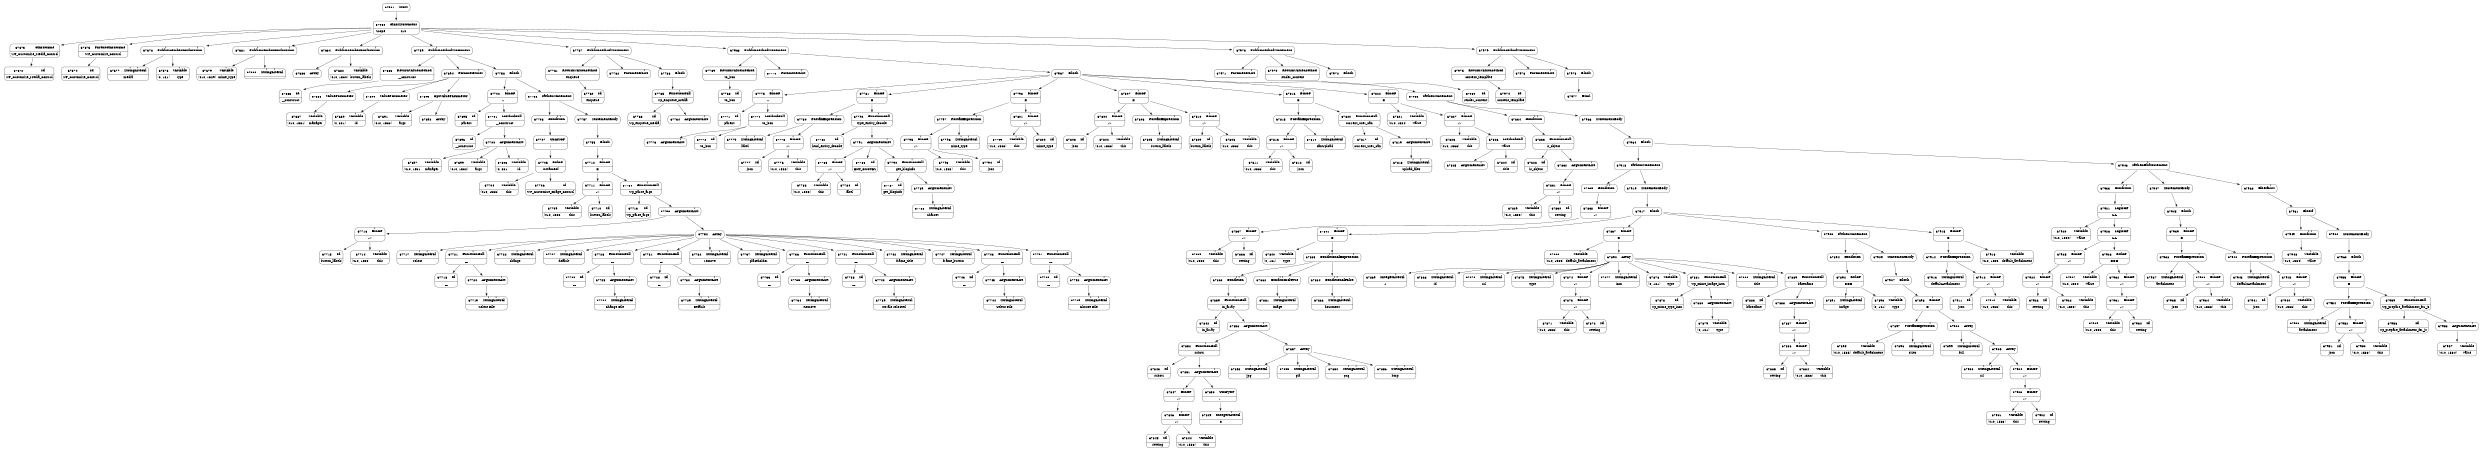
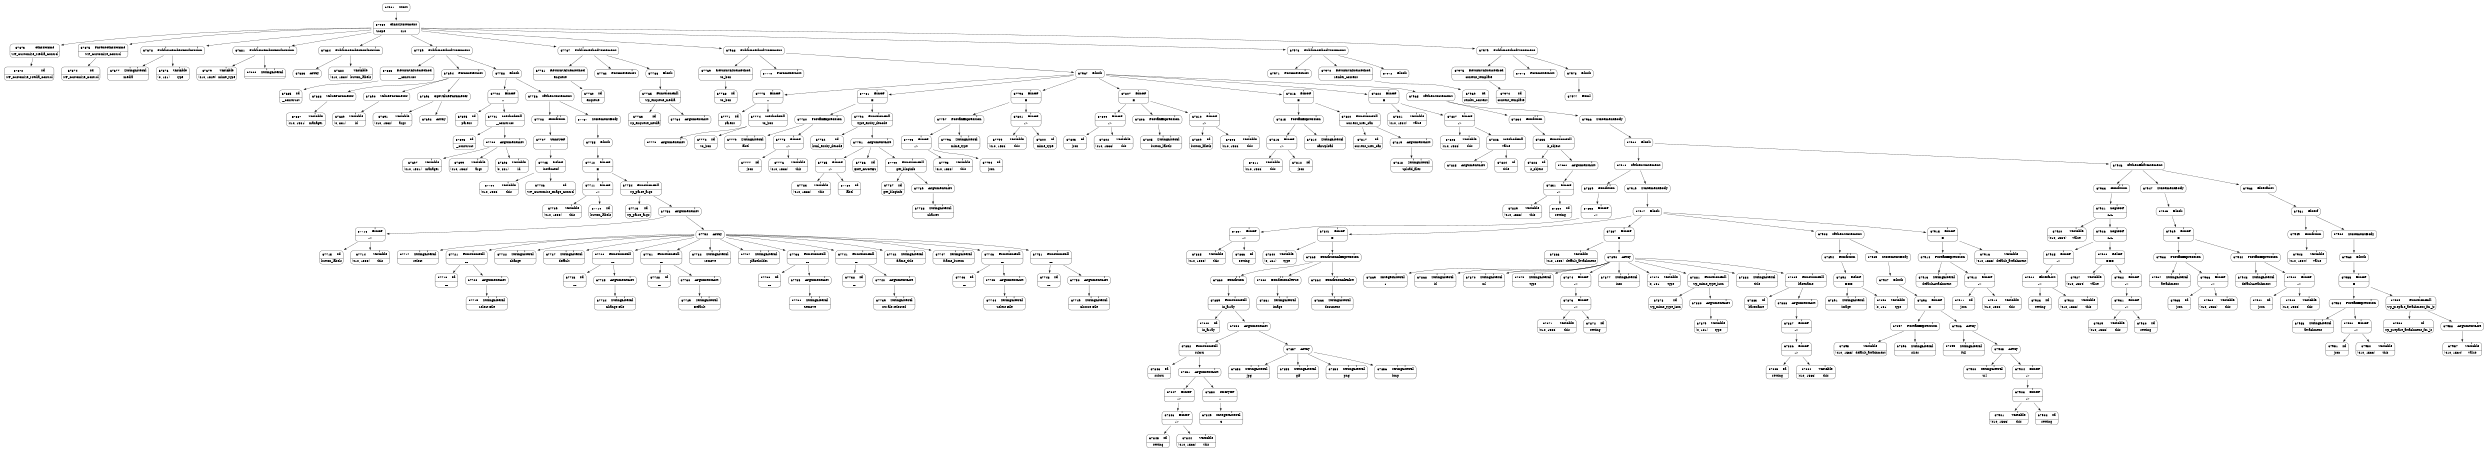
node "67924": text "BinOP" -> "ElseIfList"
node "67881": text "wp_mime_image_icon" -> "wp_mime_type_icon"
